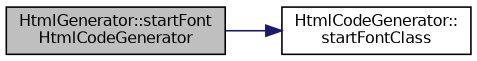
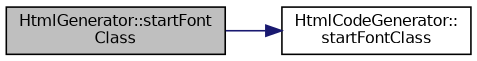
node "HtmlGenerator::startFont HtmlCodeGenerator": label "HtmlGenerator::startFont HtmlCodeGenerator" -> "HtmlGenerator::startFont Class"
